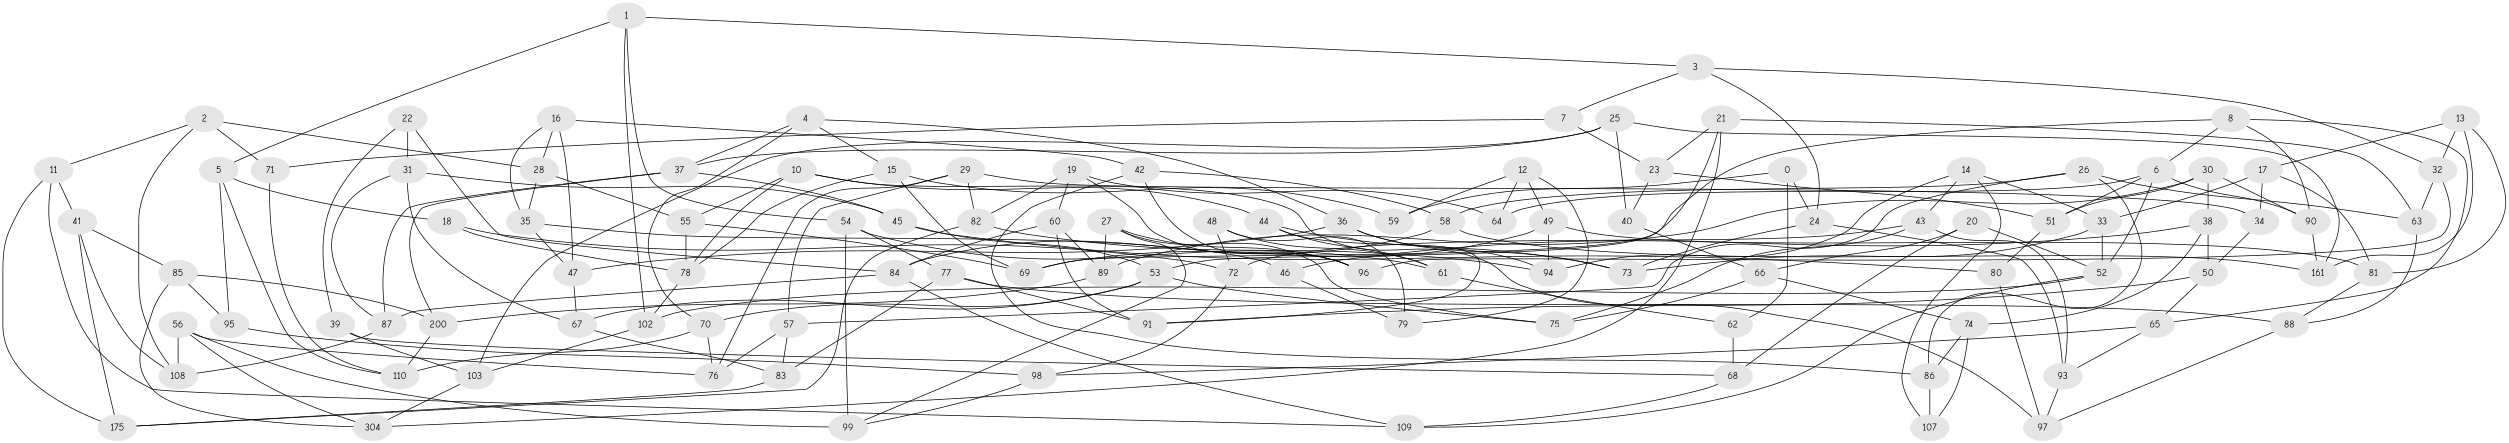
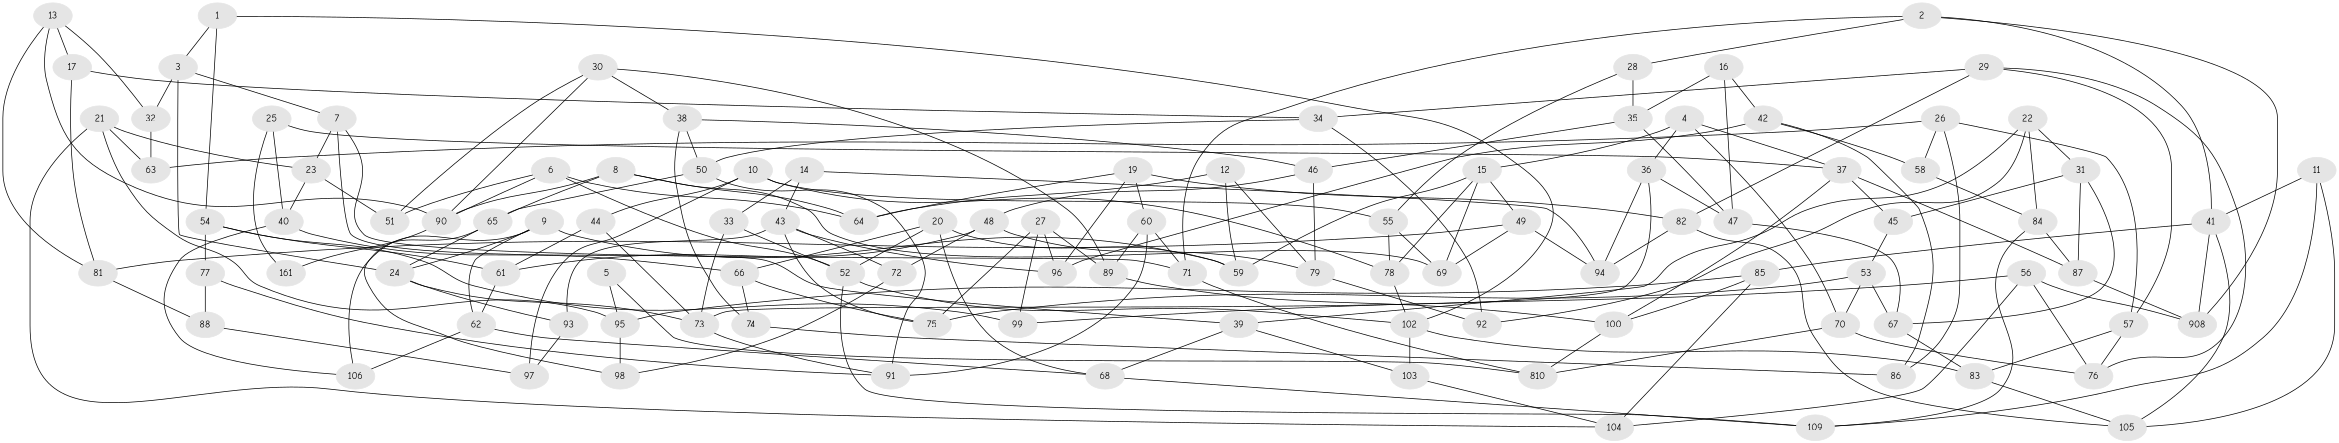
edge "1" -- "5": removed
edge "25" -- "103": removed
edge "16" -- "28": removed
edge "2" -- "11": now "2" -- "41"
edge "8" -- "6": now "8" -- "64"
node "0": label "0" -> "9"
edge "46" -- "48": added
edge "12" -- "49": now "15" -- "49"
edge "17" -- "33": removed
node "18": removed
edge "60" -- "84": now "60" -- "71"
edge "13" -- "161": now "13" -- "90"
edge "20" -- "59": added
edge "21" -- "53": now "21" -- "95"
edge "58" -- "161": removed
edge "32" -- "96": now "43" -- "96"
edge "7" -- "39": added
edge "44" -- "91": now "73" -- "91"
node "80": removed
edge "63" -- "88": removed
node "200": label "200" -> "100"
node "92": added
edge "77" -- "83": now "102" -- "83"
edge "65" -- "93": now "65" -- "24"
node "108": label "108" -> "908"
node "106": added
node "110": label "110" -> "810"
edge "98" -- "99": removed
node "175": label "175" -> "105"
node "304": label "304" -> "104"
node "107": removed
